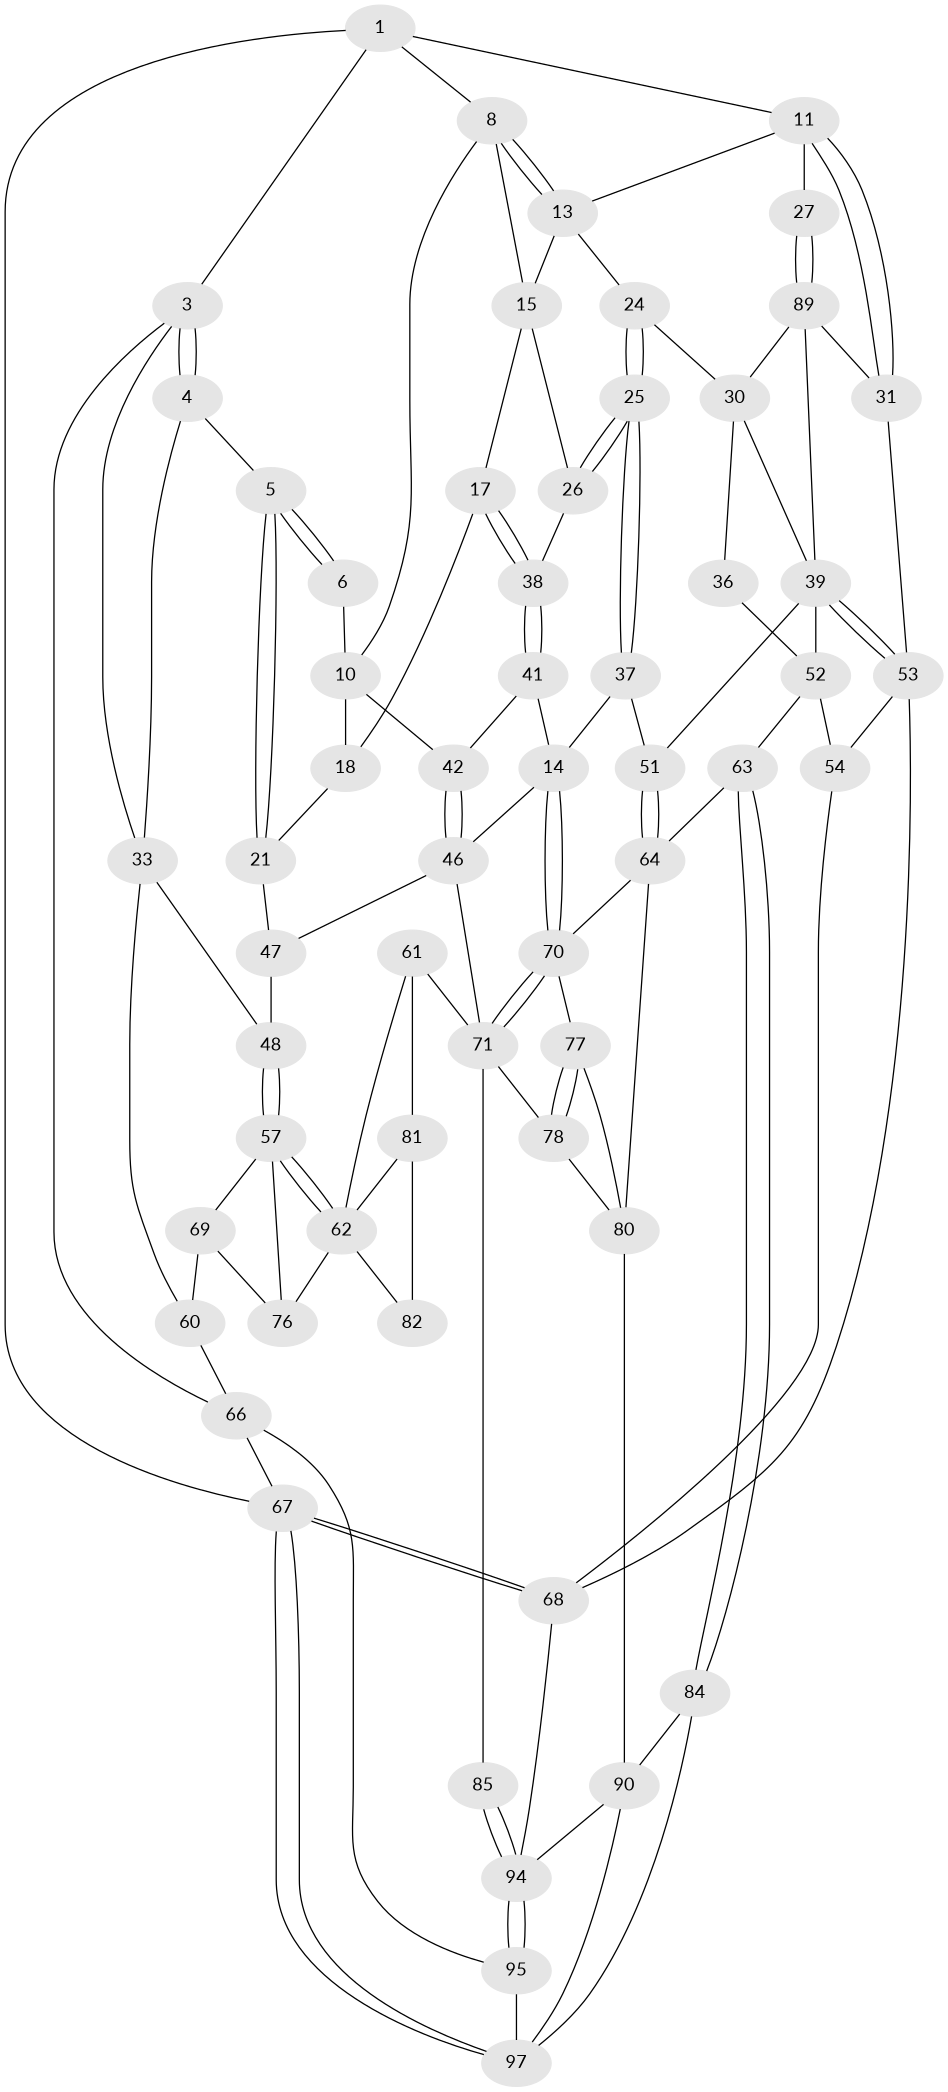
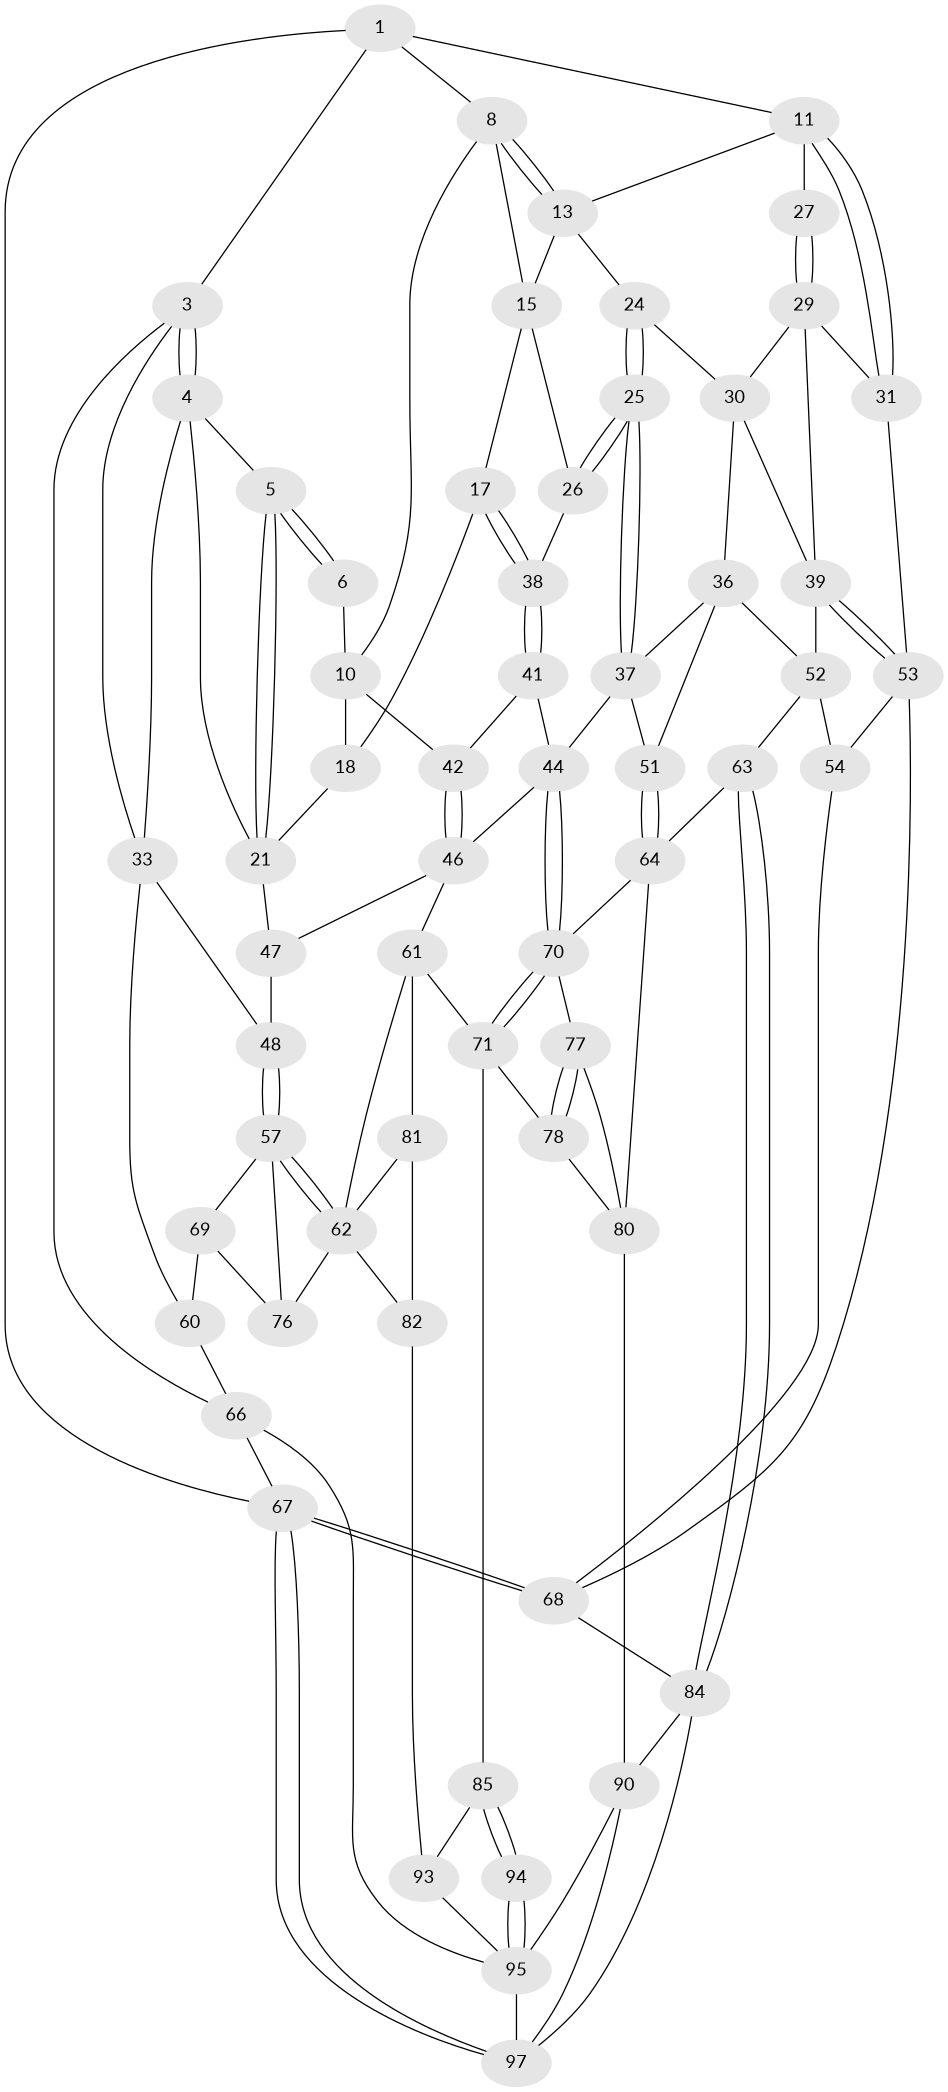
node "89": label "89" -> "29"
edge "36" -- "37": added
edge "4" -- "21": added
edge "39" -- "51": now "36" -- "51"
node "14": label "14" -> "44"
edge "46" -- "71": now "46" -- "61"
edge "68" -- "94": now "68" -- "84"
edge "90" -- "94": now "90" -- "95"
node "93": added
